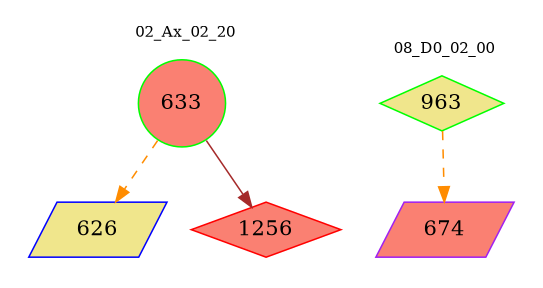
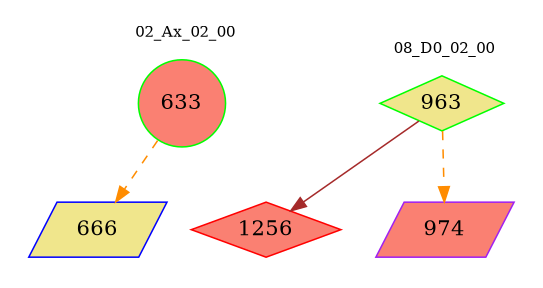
cluster "02_Ax_02_20": label "02_Ax_02_20" -> "02_Ax_02_00"
edge "633" -> "1256": now "963" -> "1256"
node "626": label "626" -> "666"
node "674": label "674" -> "974"
